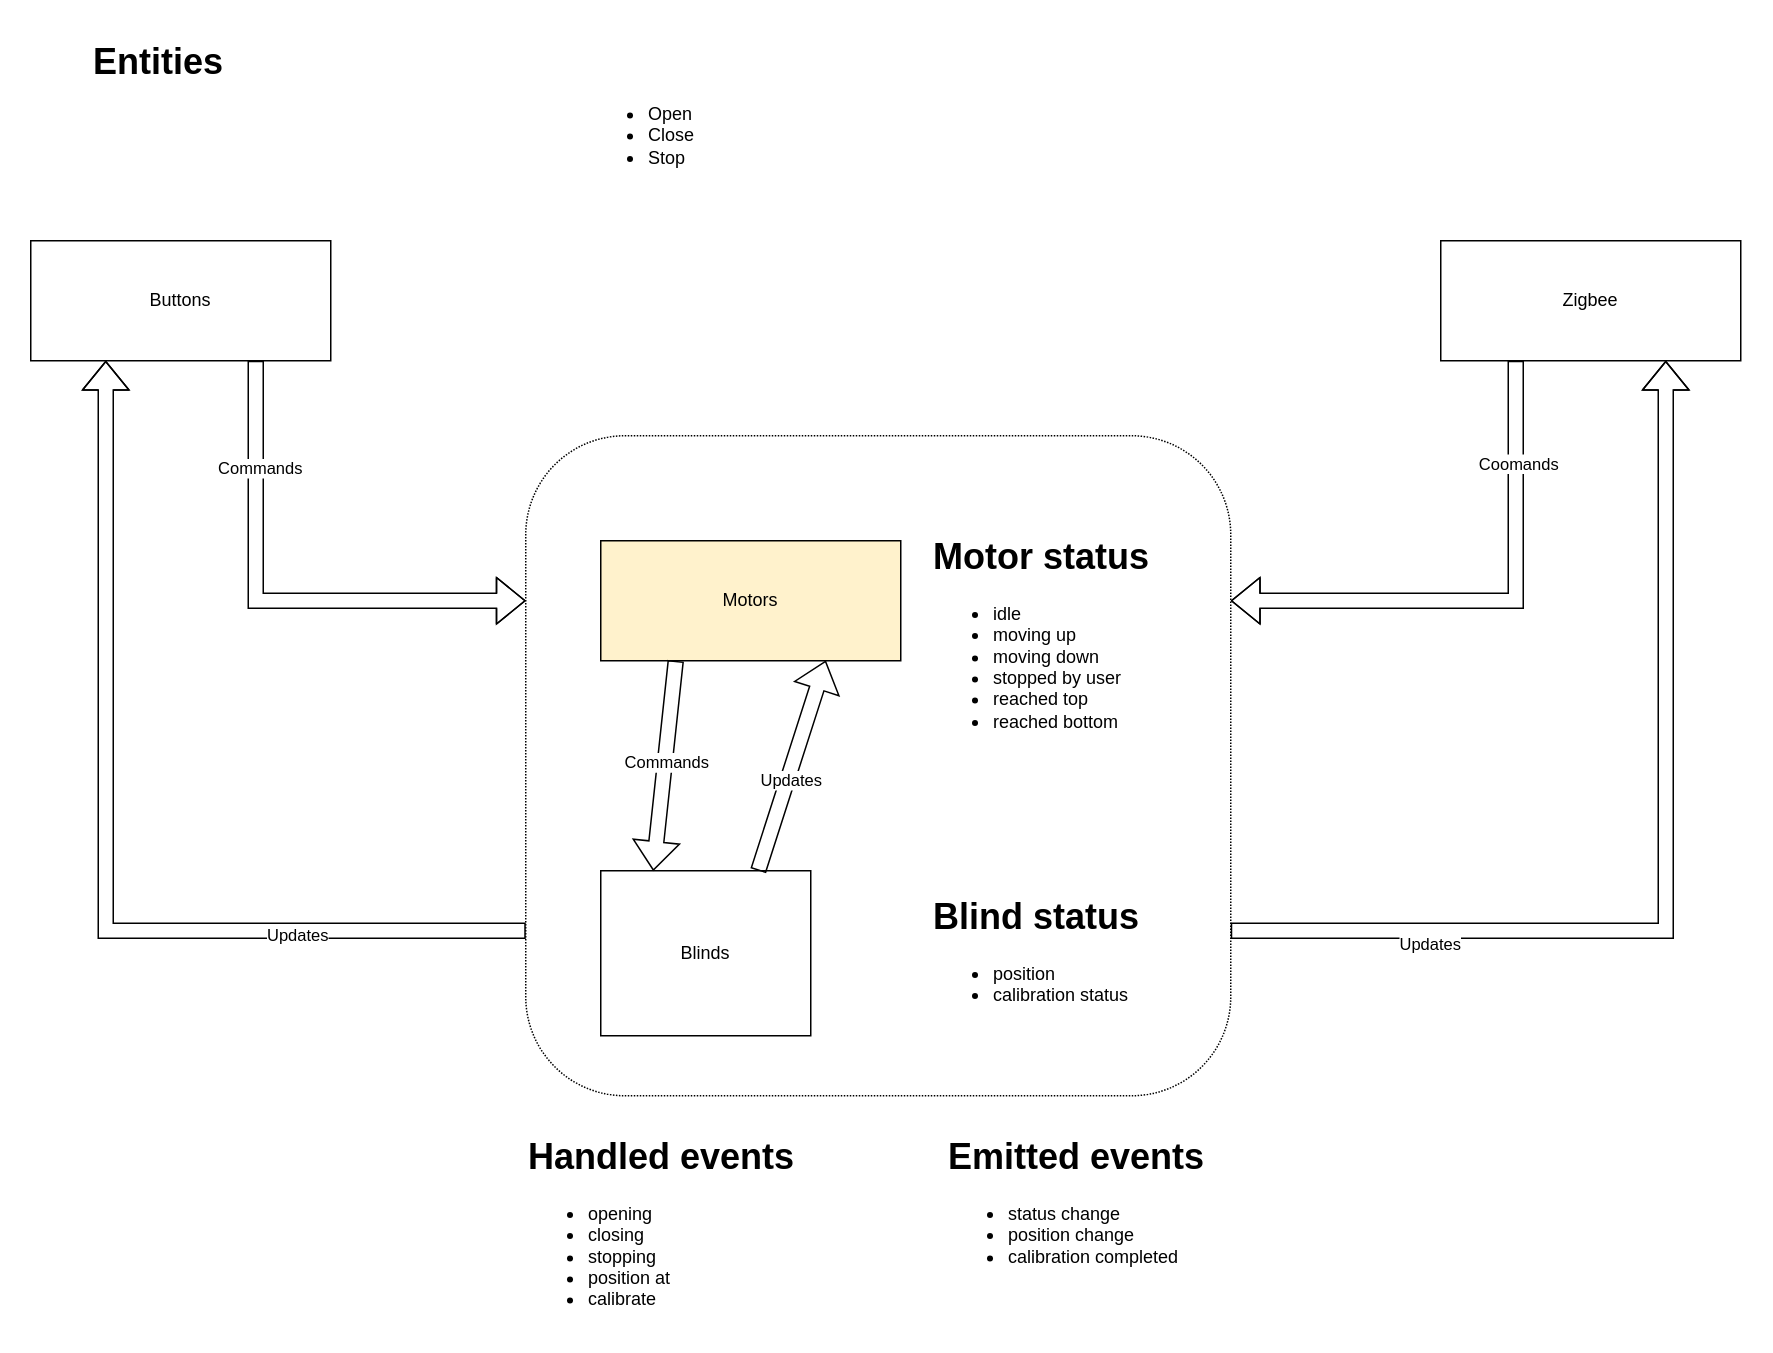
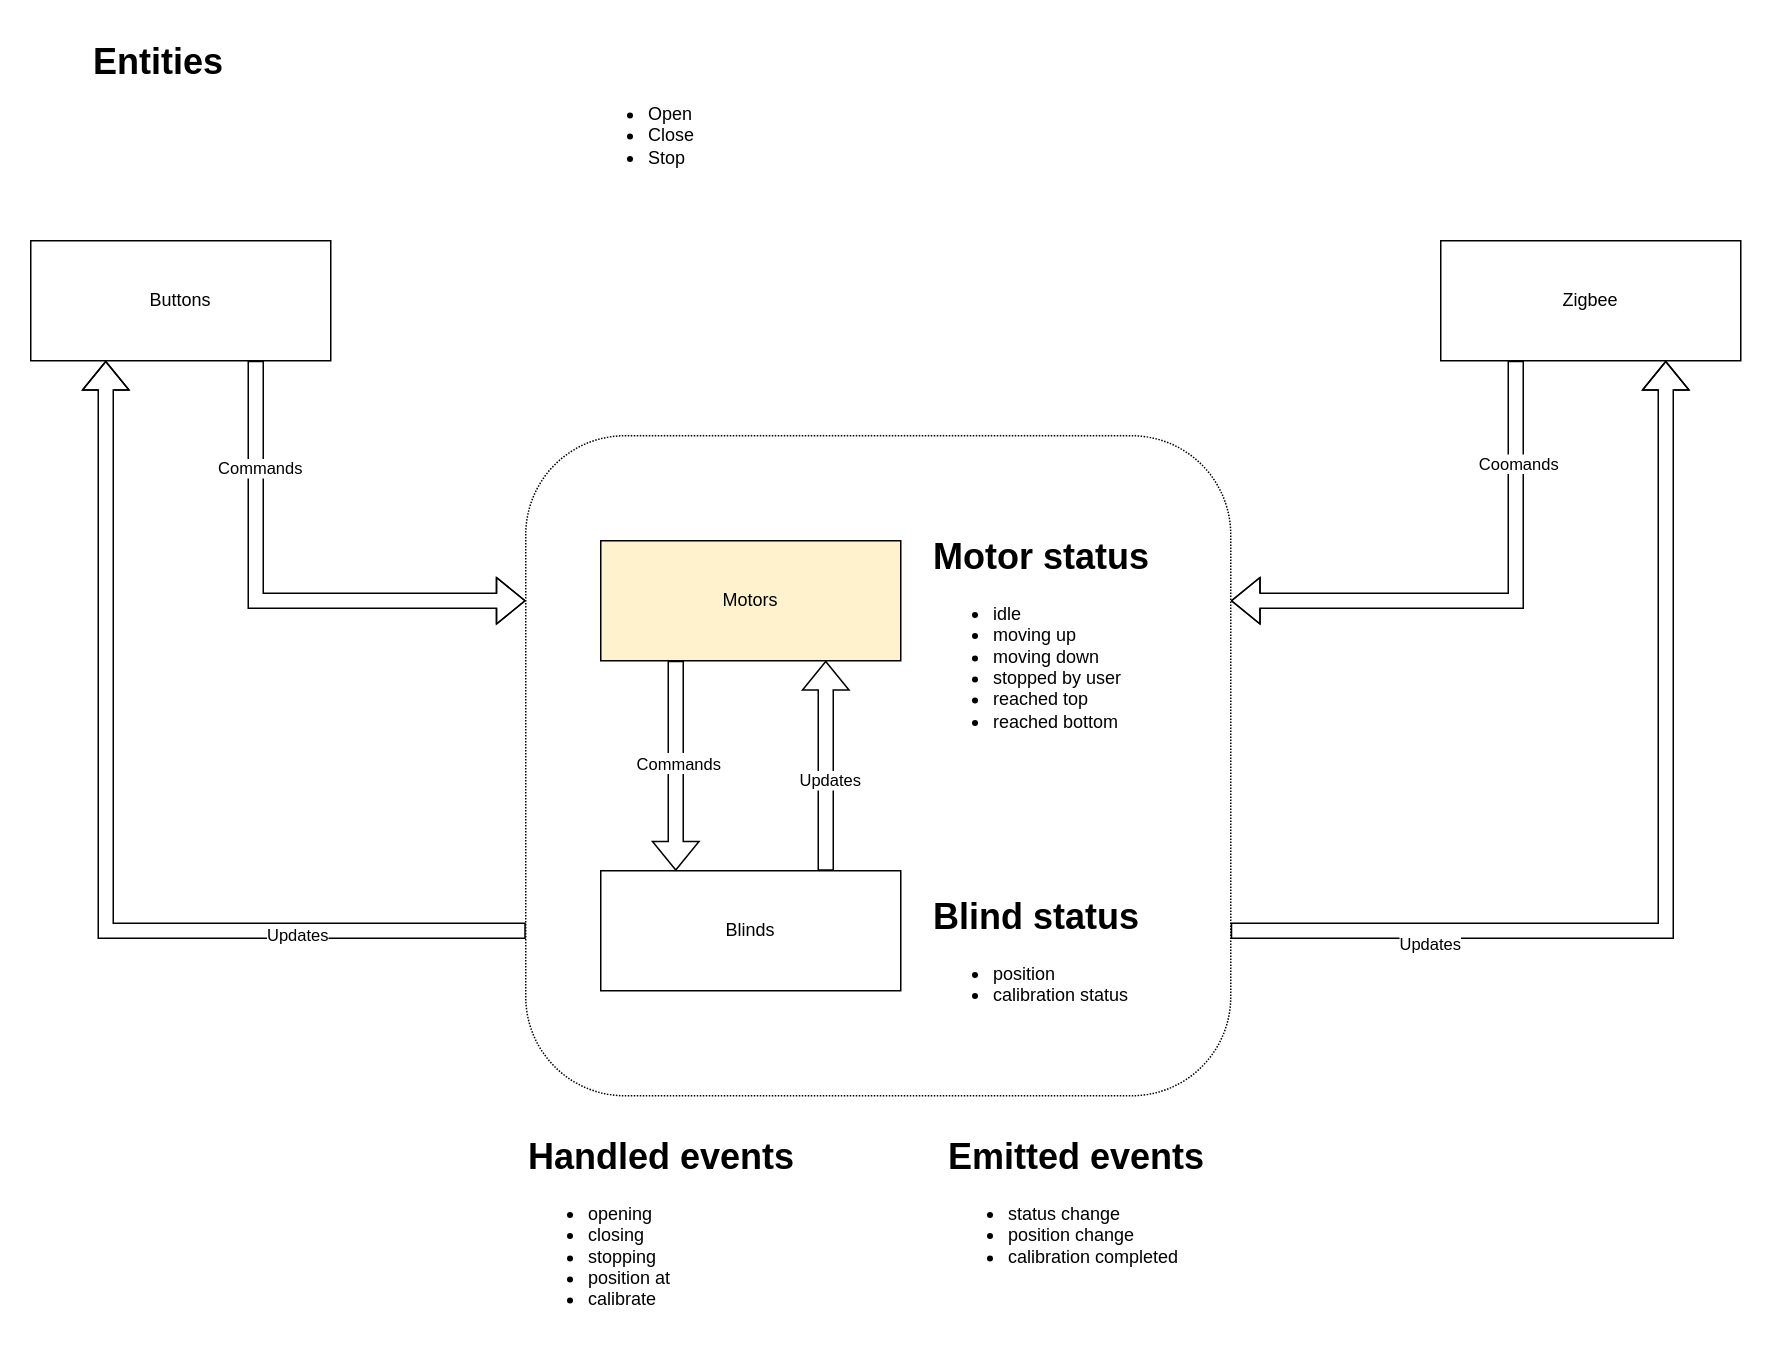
node "Blinds": size 210x165 -> 300x120
